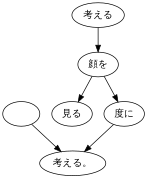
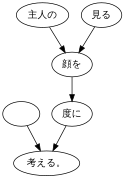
node "考える": label "考える" -> "主人の"
edge "顔を" -> "見る": reversed
